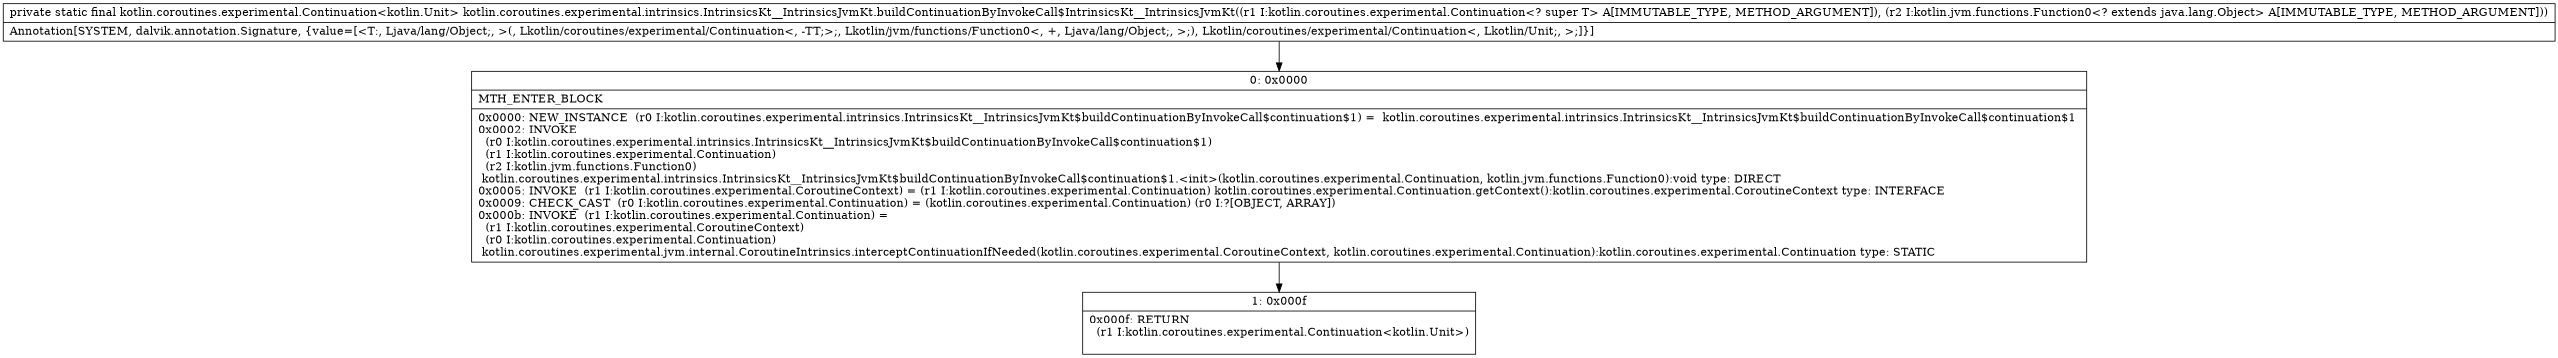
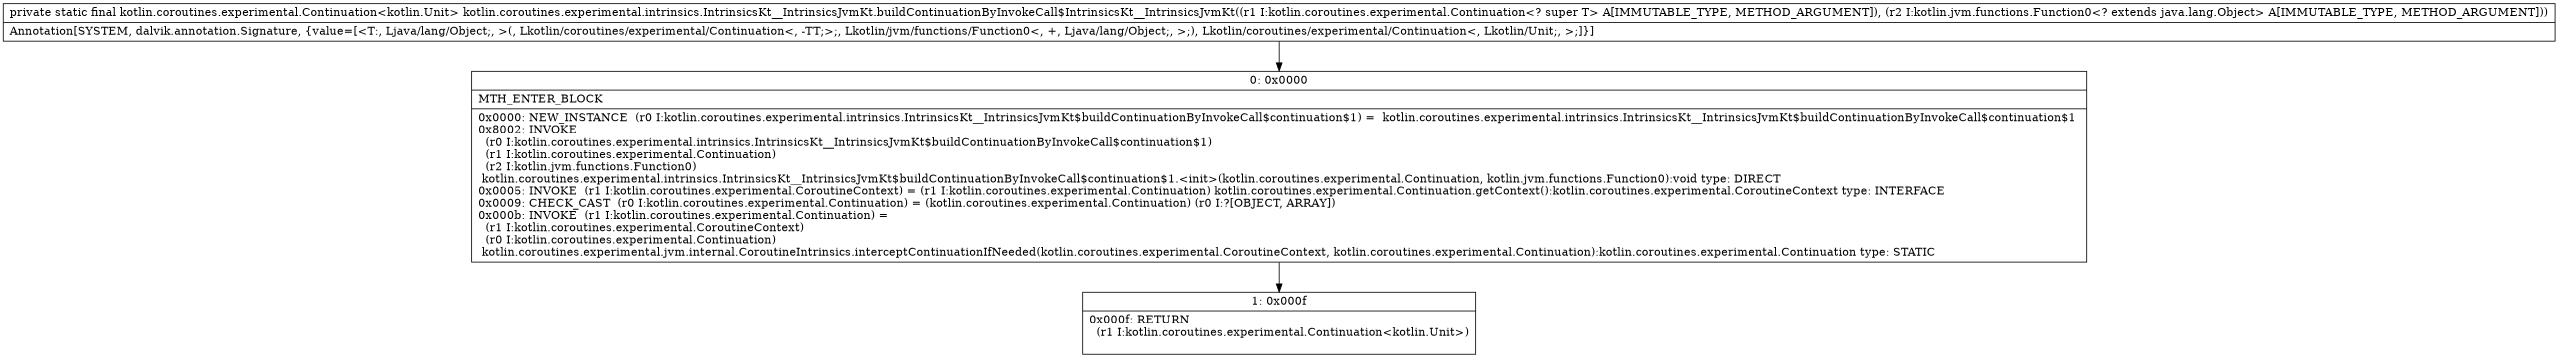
node "0: 0x0000": text "0x0002: INVOKE" -> "0x8002: INVOKE"
